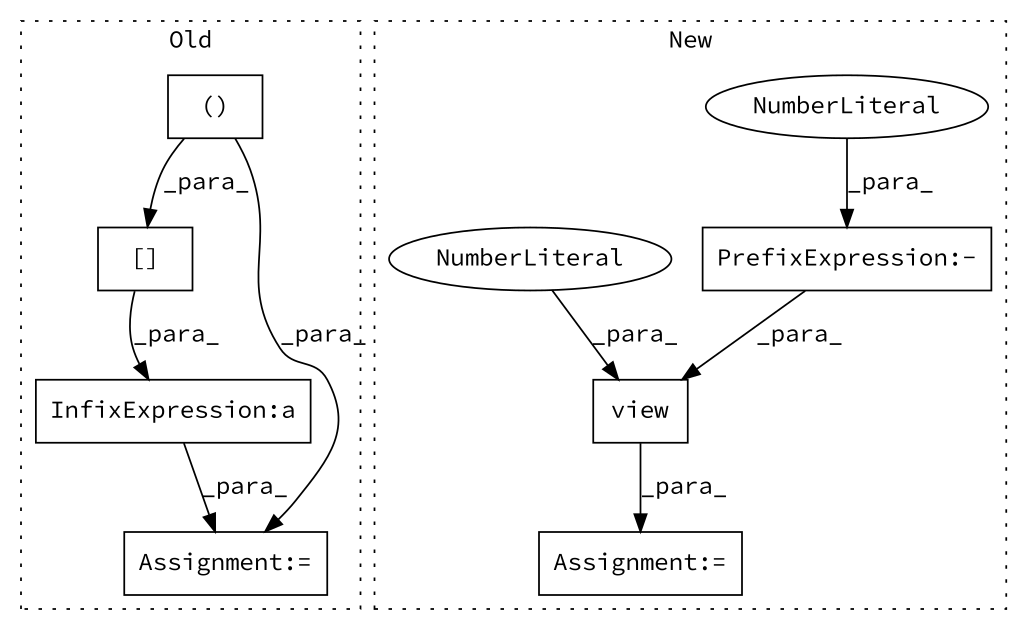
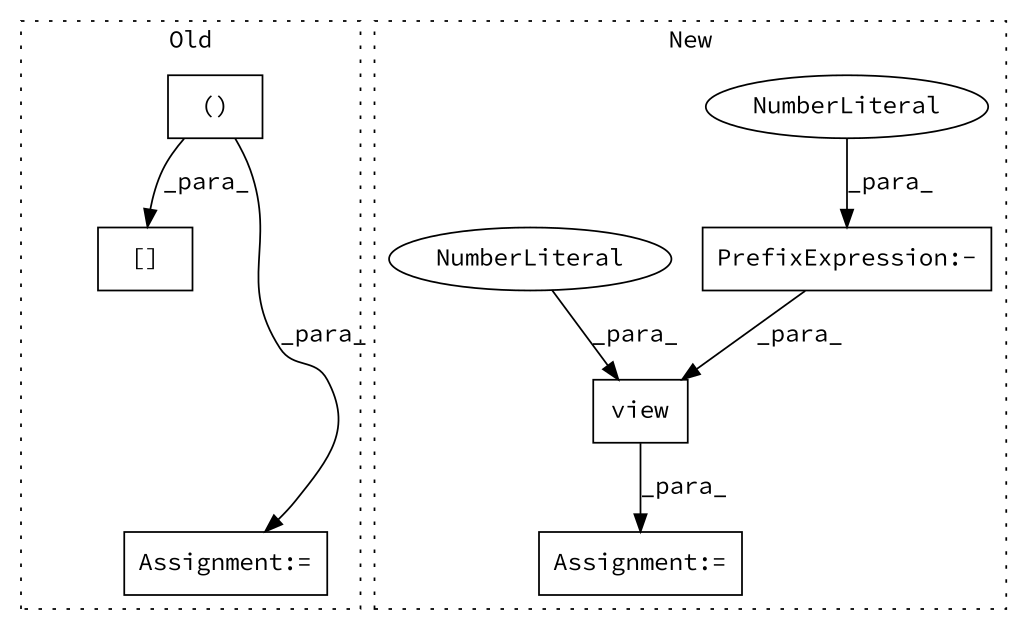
node "InfixExpression:a": removed
